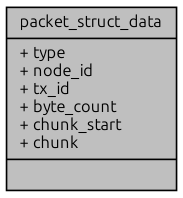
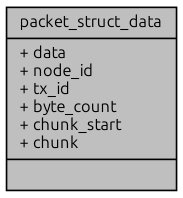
node "packet_struct_data": text "+ type" -> "+ data"
